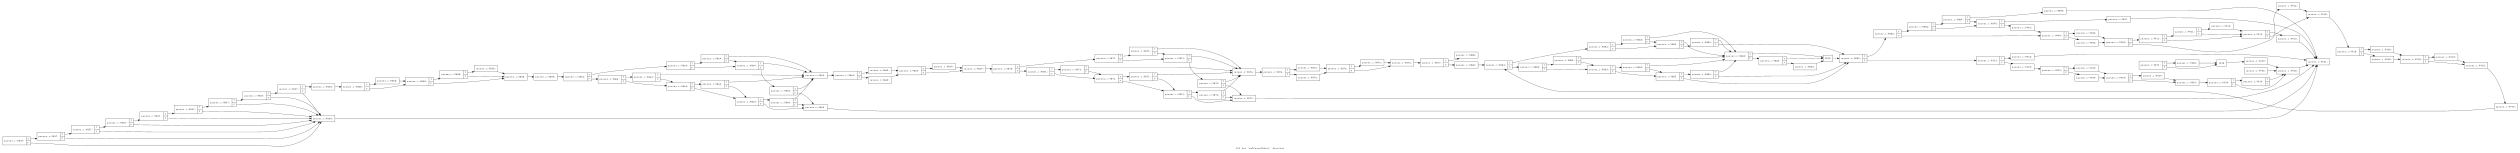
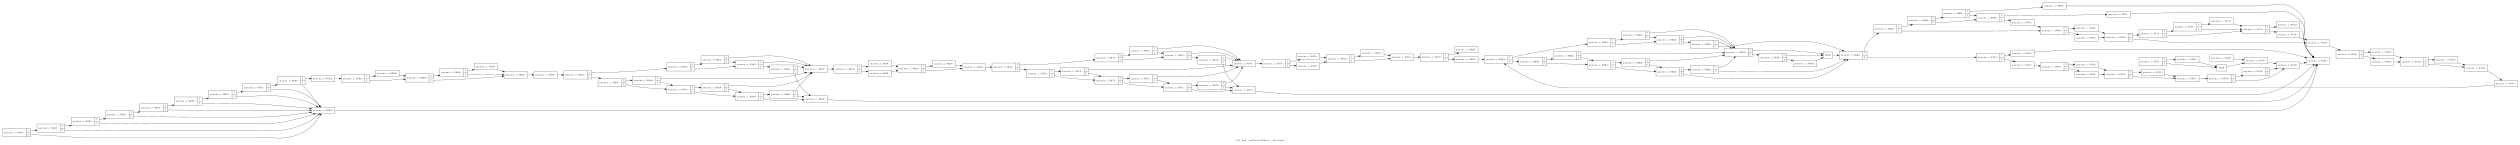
edge "parser.c:9936:" -> "parser.c:9940:": now "parser.c:9936:" -> "parser.c:9939:"
